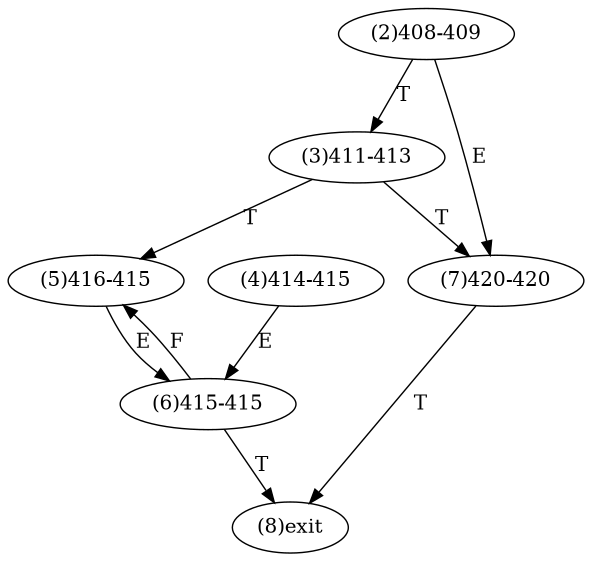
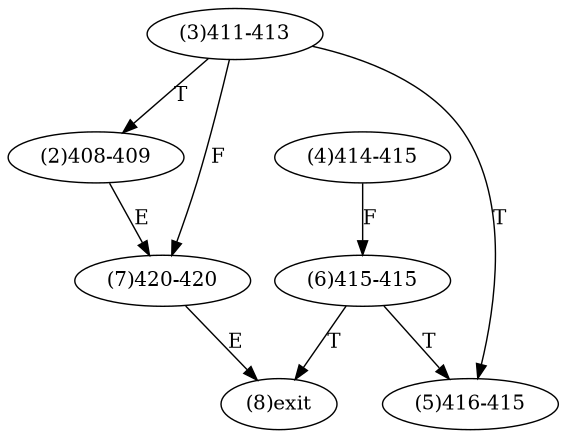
edge "(2)408-409" -> "(3)411-413": reversed
edge "(3)411-413" -> "(7)420-420": label "T" -> "F"
edge "(6)415-415" -> "(5)416-415": label "F" -> "T"
edge "(4)414-415" -> "(6)415-415": label "E" -> "F"
edge "(5)416-415" -> "(6)415-415": removed, label "E"
edge "(7)420-420" -> "(8)exit": label "T" -> "E"
